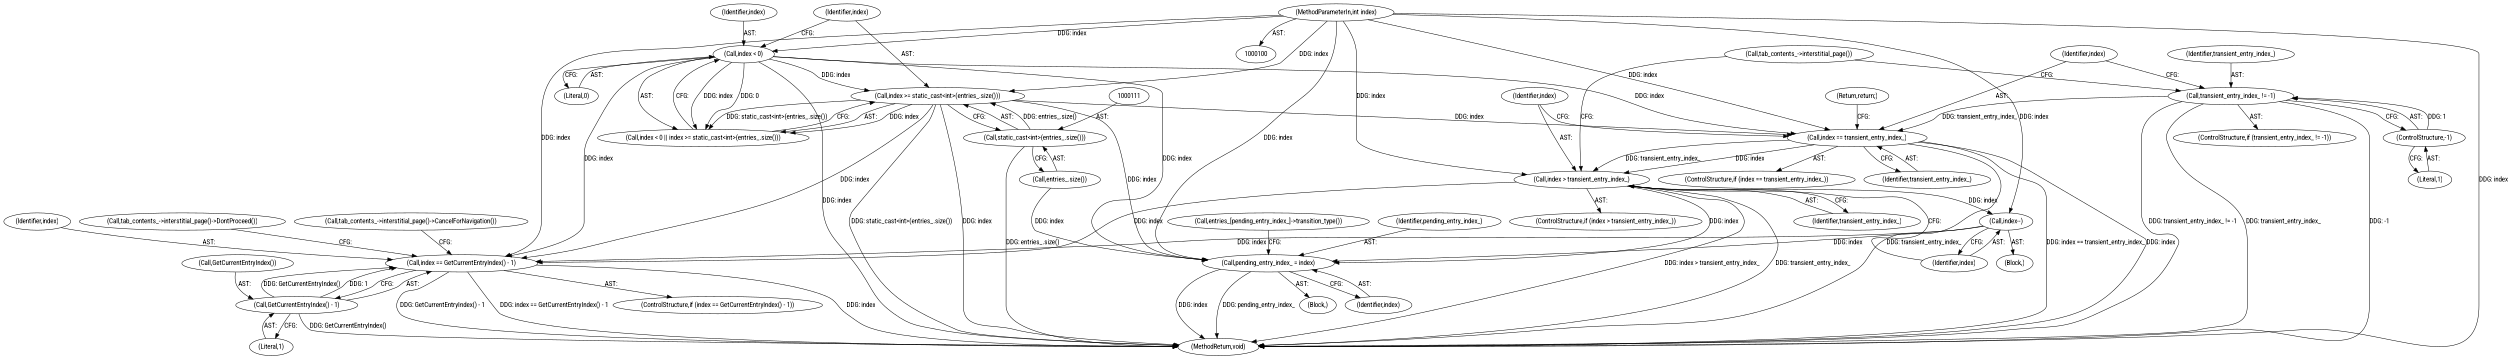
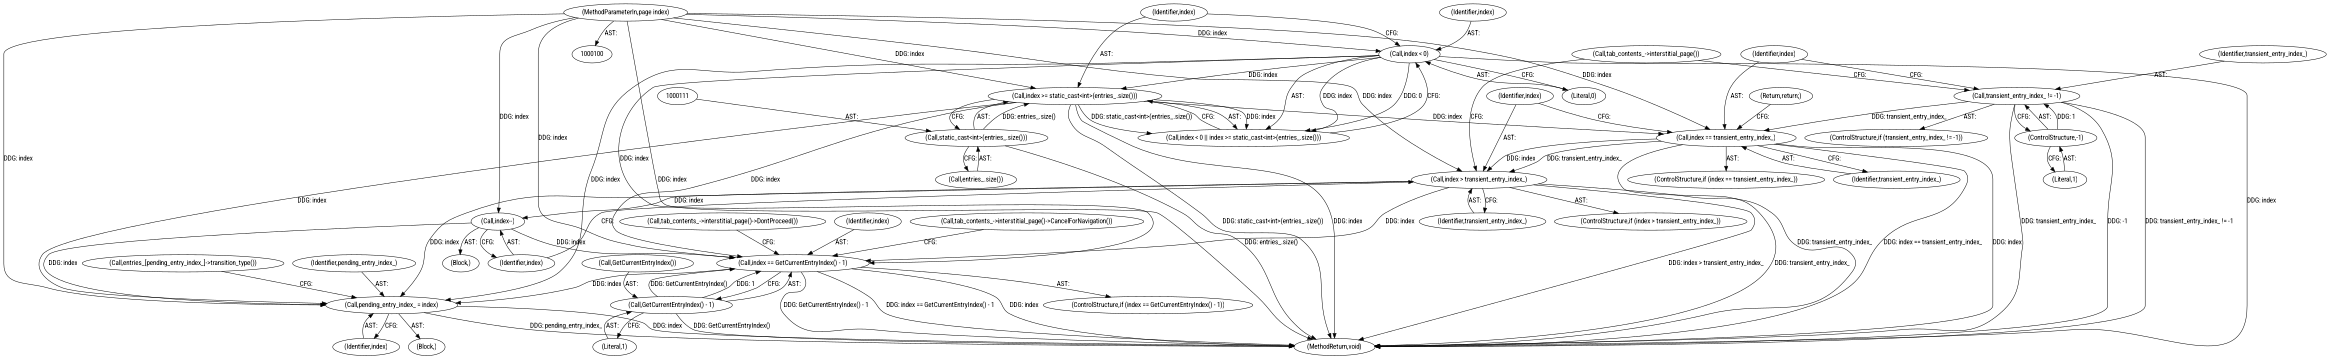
node "(MethodParameterIn,int index)": label "(MethodParameterIn,int index)" -> "(MethodParameterIn,page index)"
edge "(Call,index < 0)" -> "(Call,index == transient_entry_index_)": removed, label "DDG: index"
edge "(Call,entries_.size())" -> "(Call,pending_entry_index_ = index)": now "(Call,index == GetCurrentEntryIndex() - 1)" -> "(Call,pending_entry_index_ = index)"
